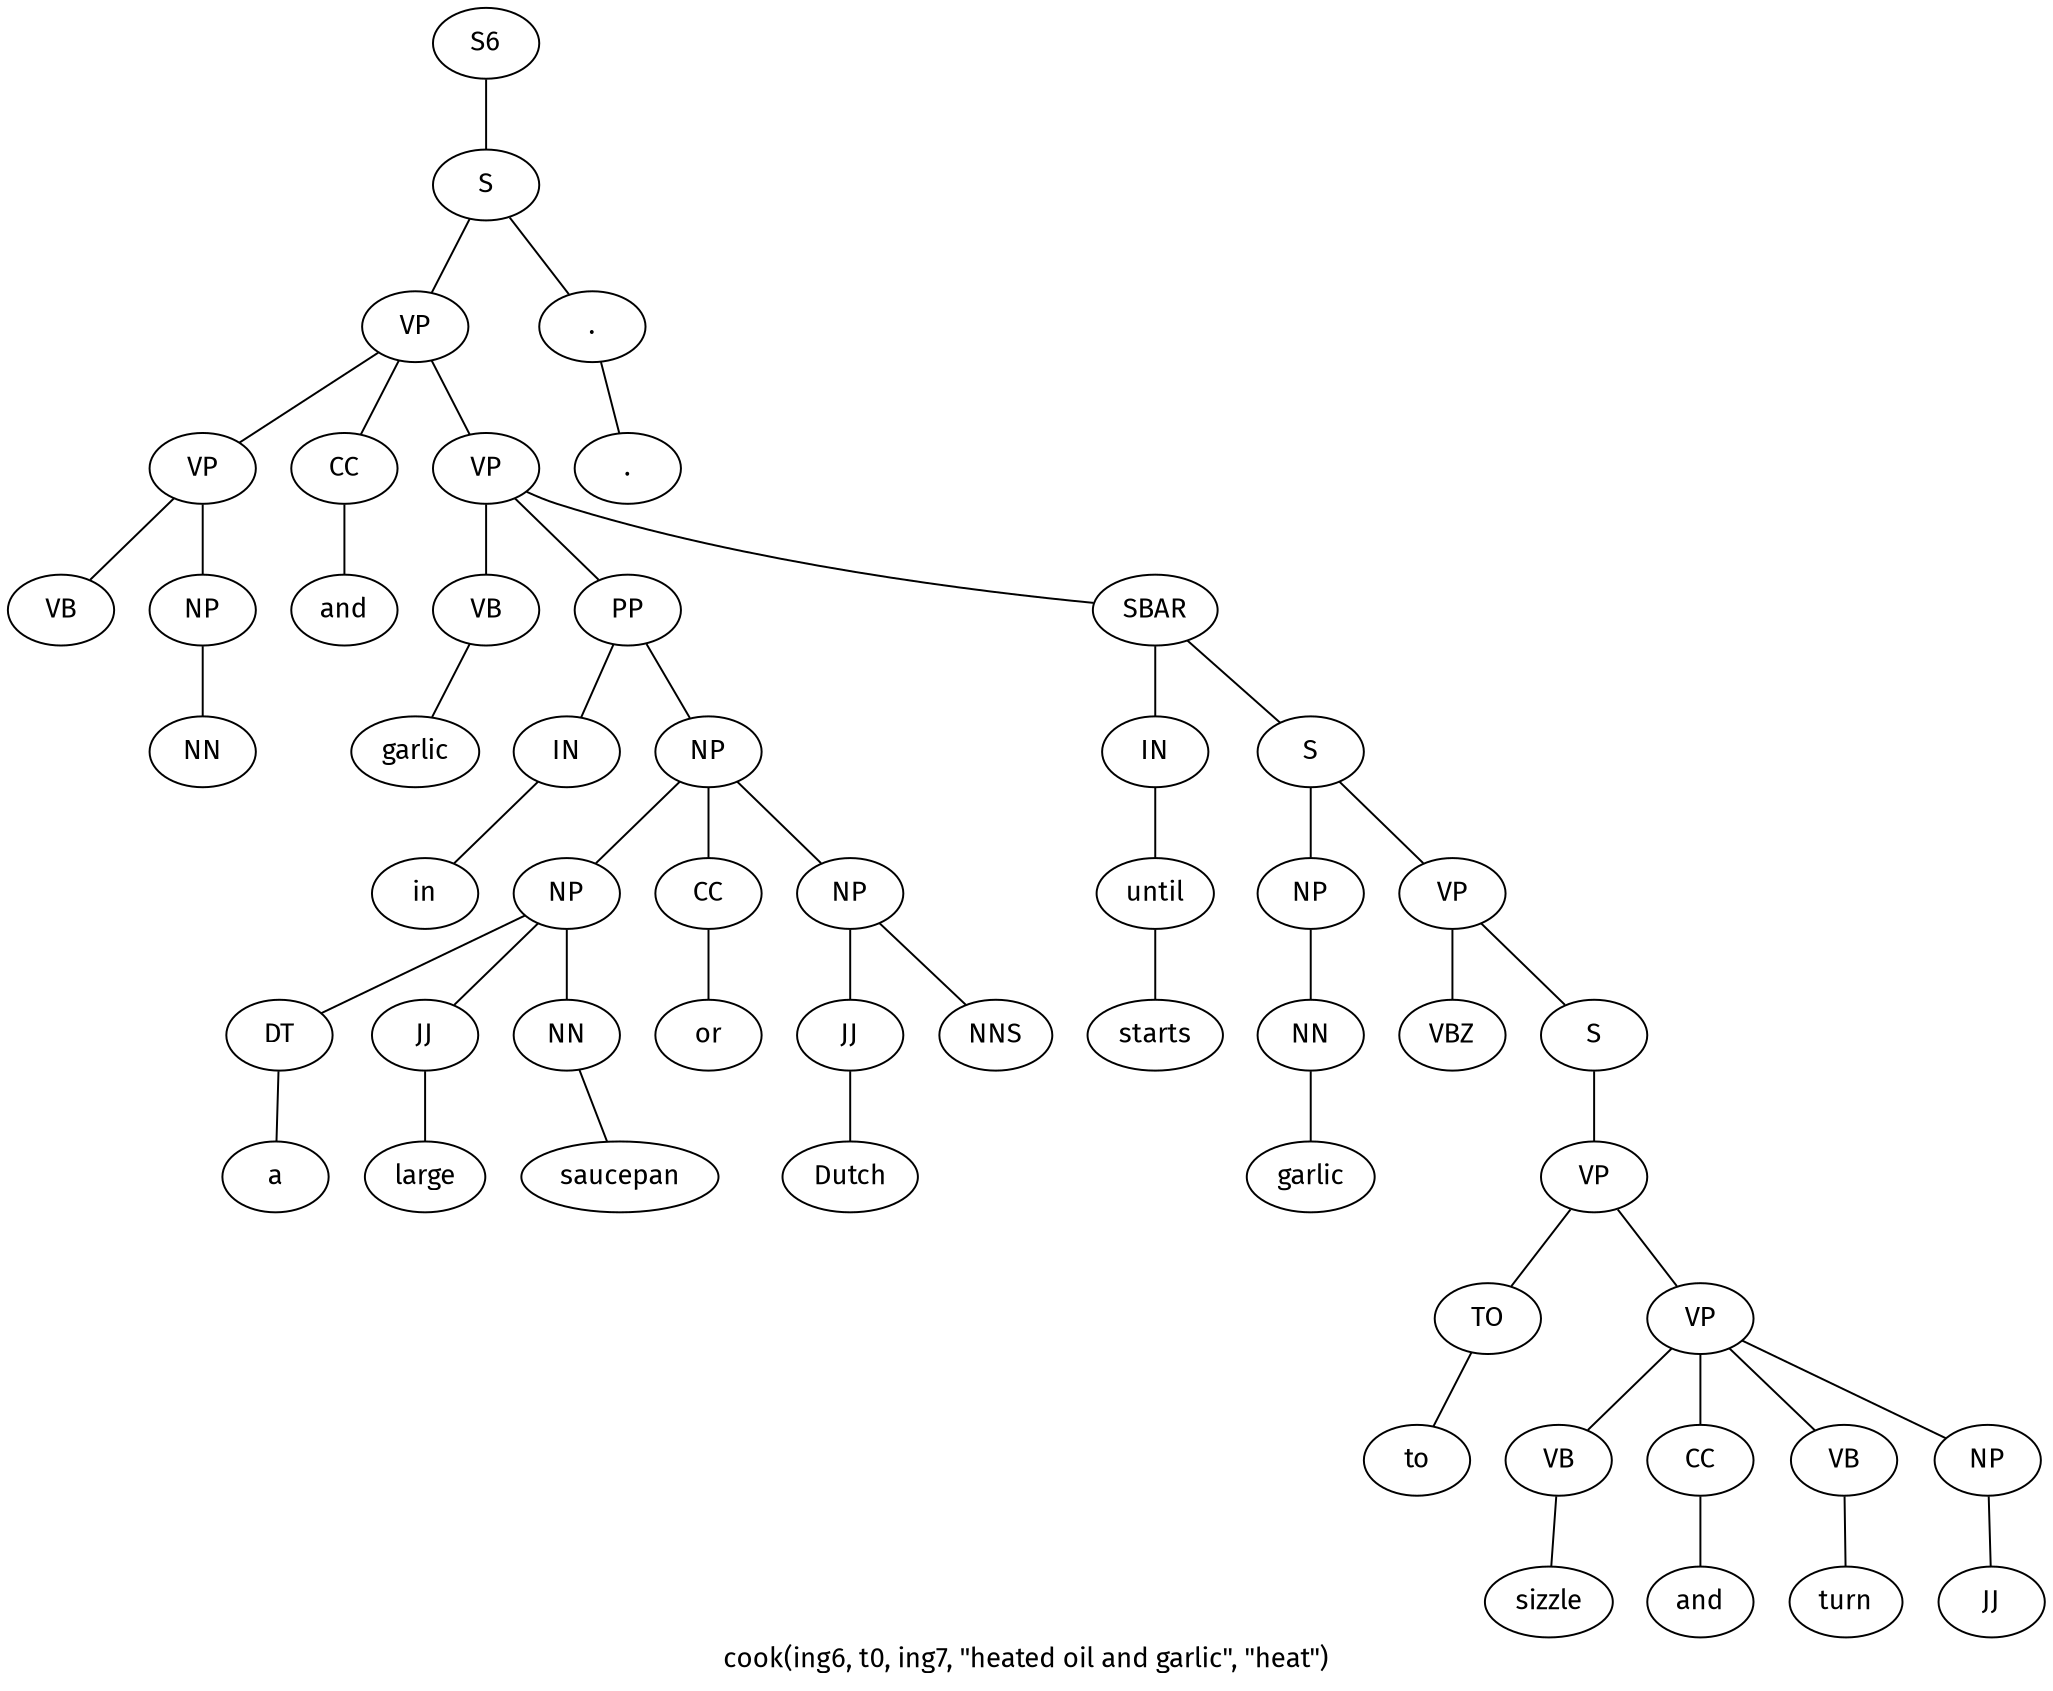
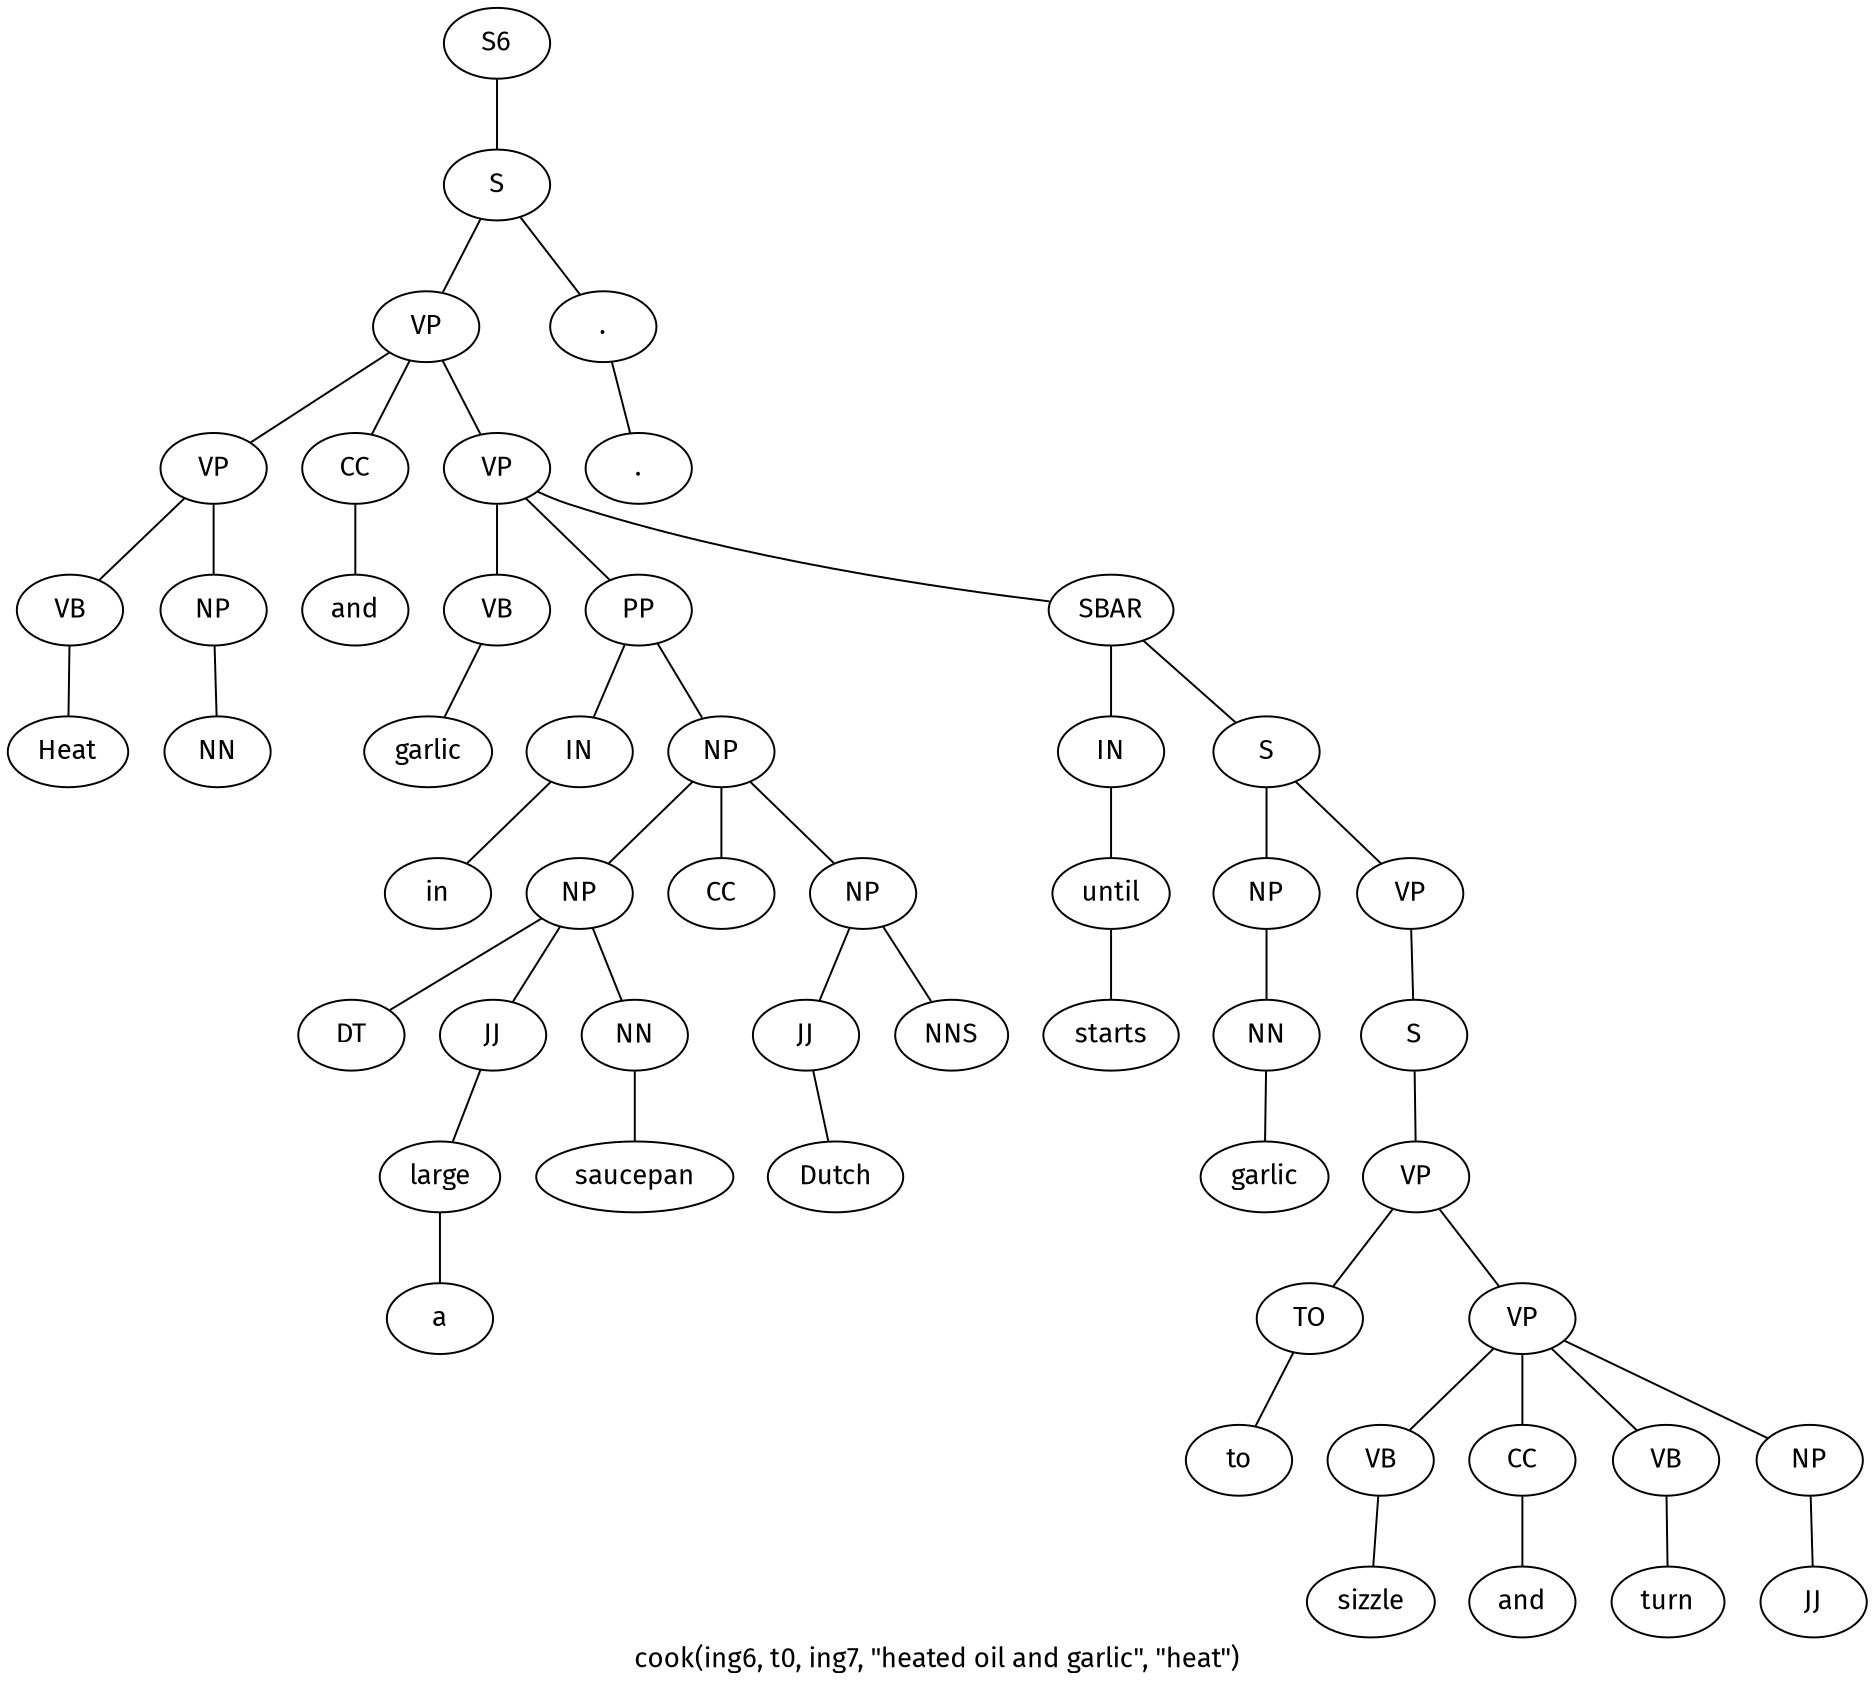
node "Heat": added
node "or": removed
node "VBZ": removed
edge "DT" -- "a": now "large" -- "a"
